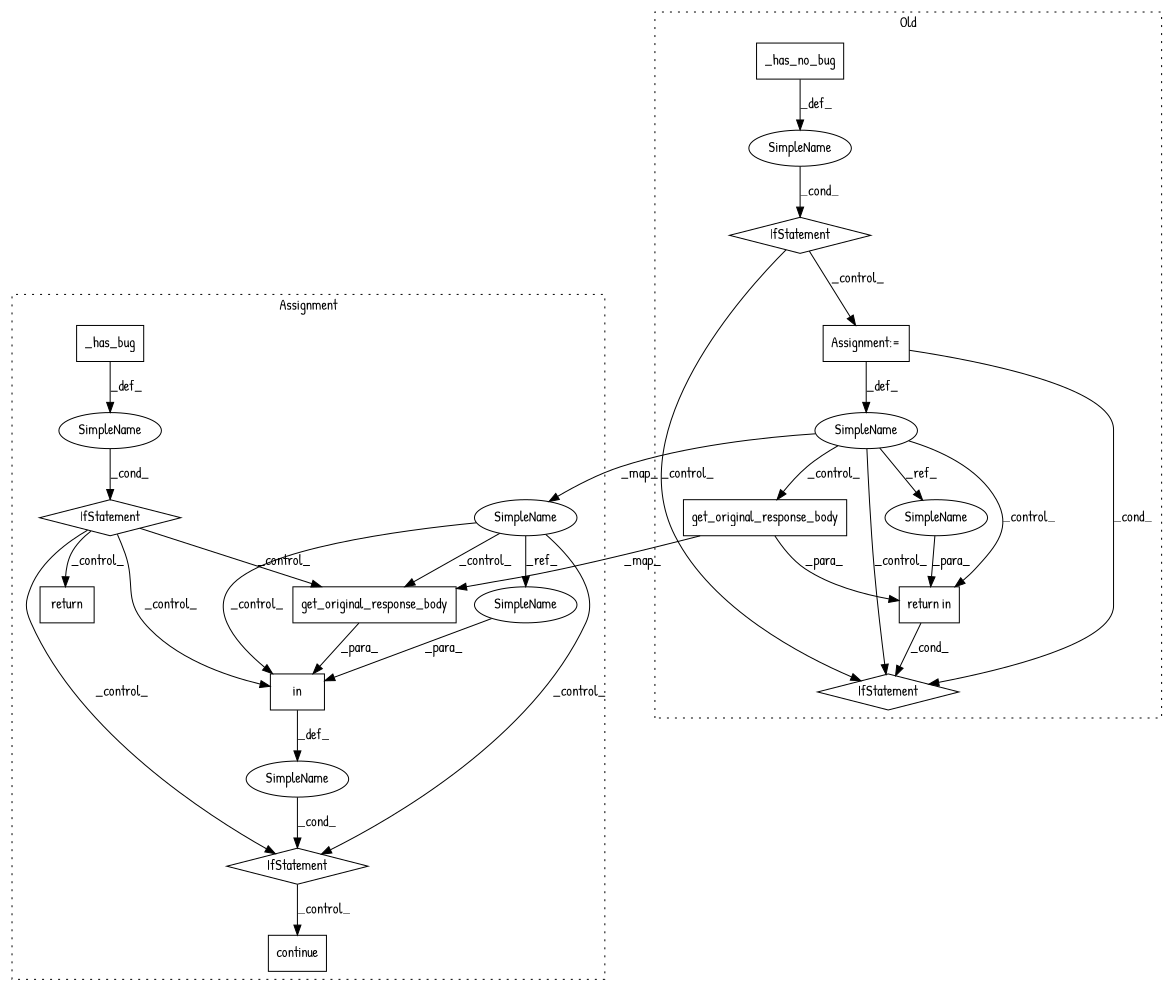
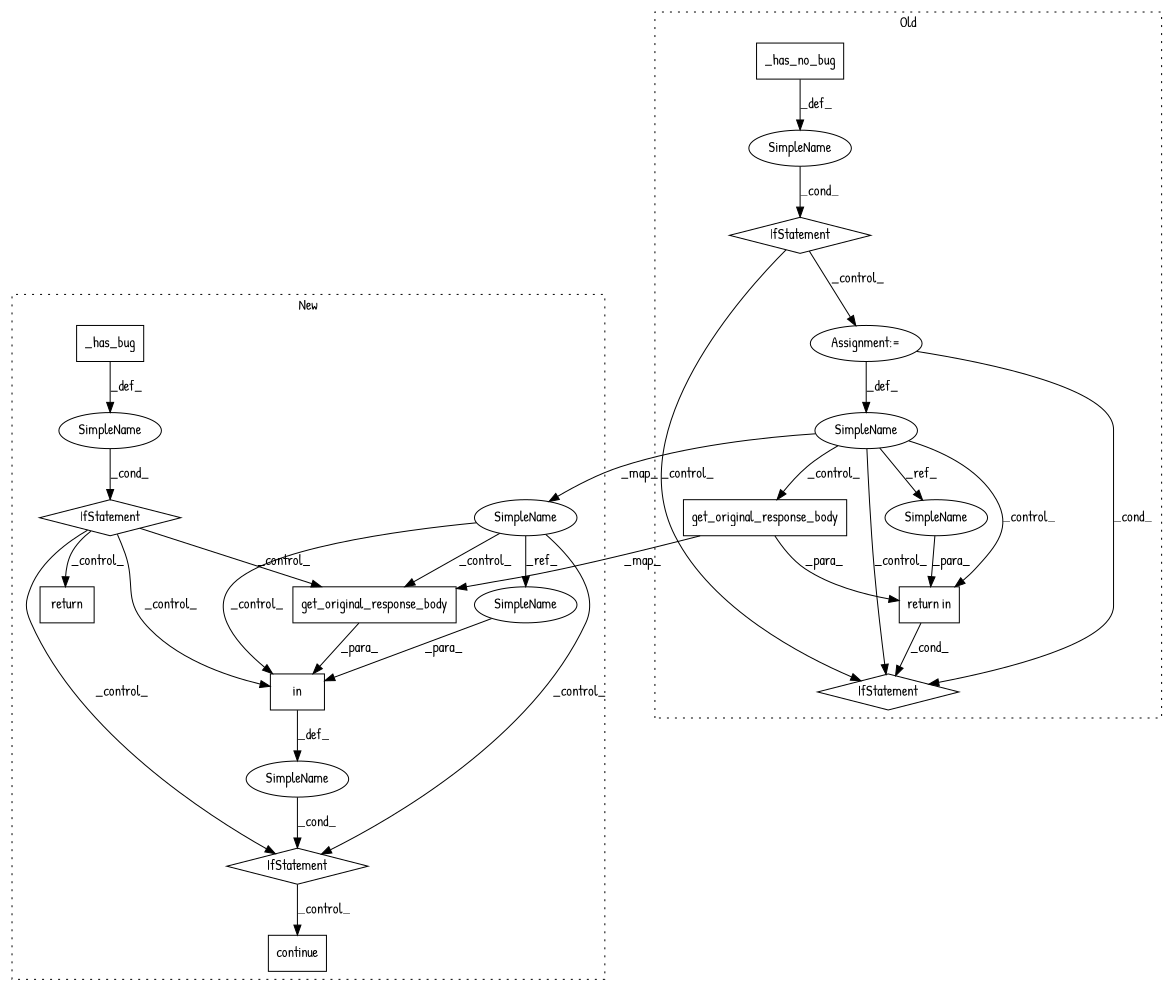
cluster "Assignment": label "Assignment" -> "New"
node "Assignment:=": shape box -> ellipse
